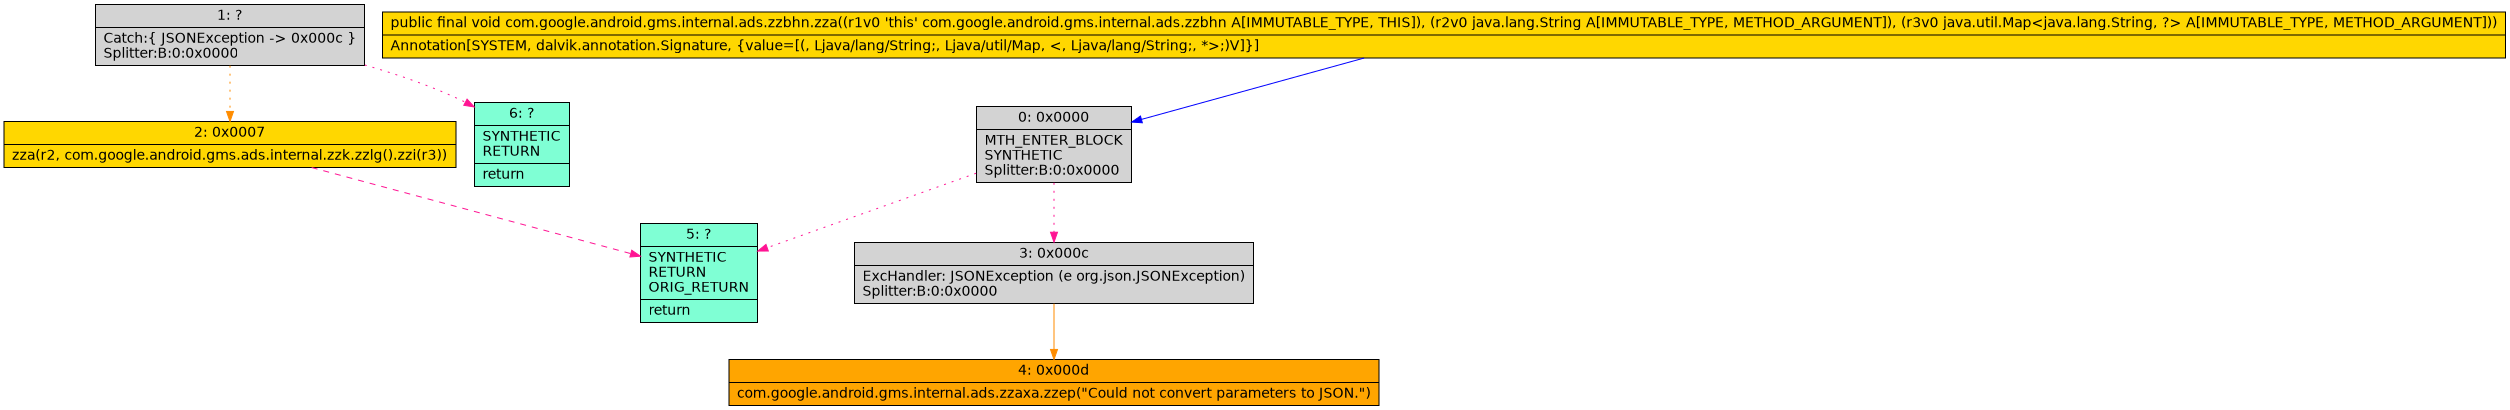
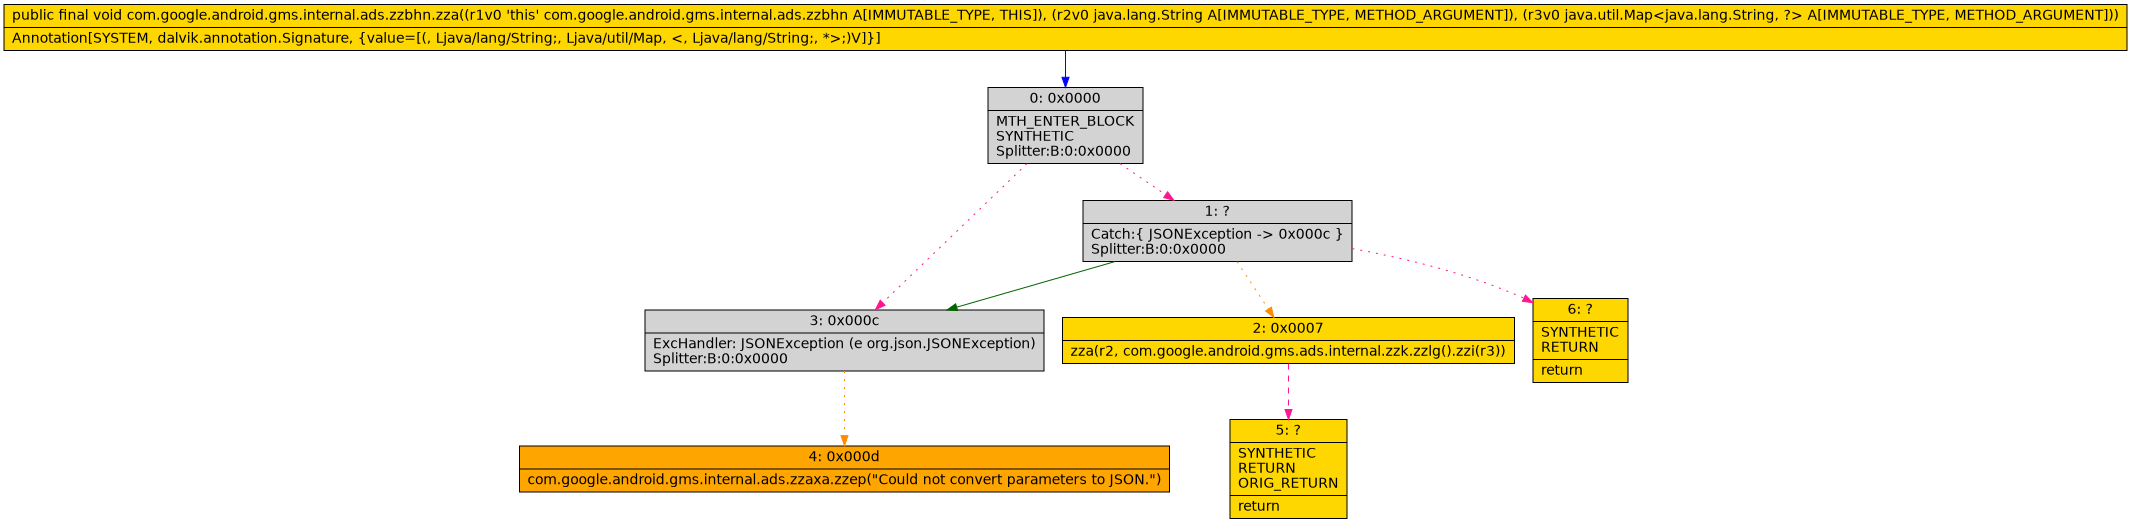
node "6: ?": fillcolor aquamarine -> gold
edge "0: 0x0000" -> "5: ?": now "0: 0x0000" -> "1: ?"
node "5: ?": fillcolor aquamarine -> gold
edge "1: ?" -> "3: 0x000c": added
edge "3: 0x000c" -> "4: 0x000d": style solid -> dotted
